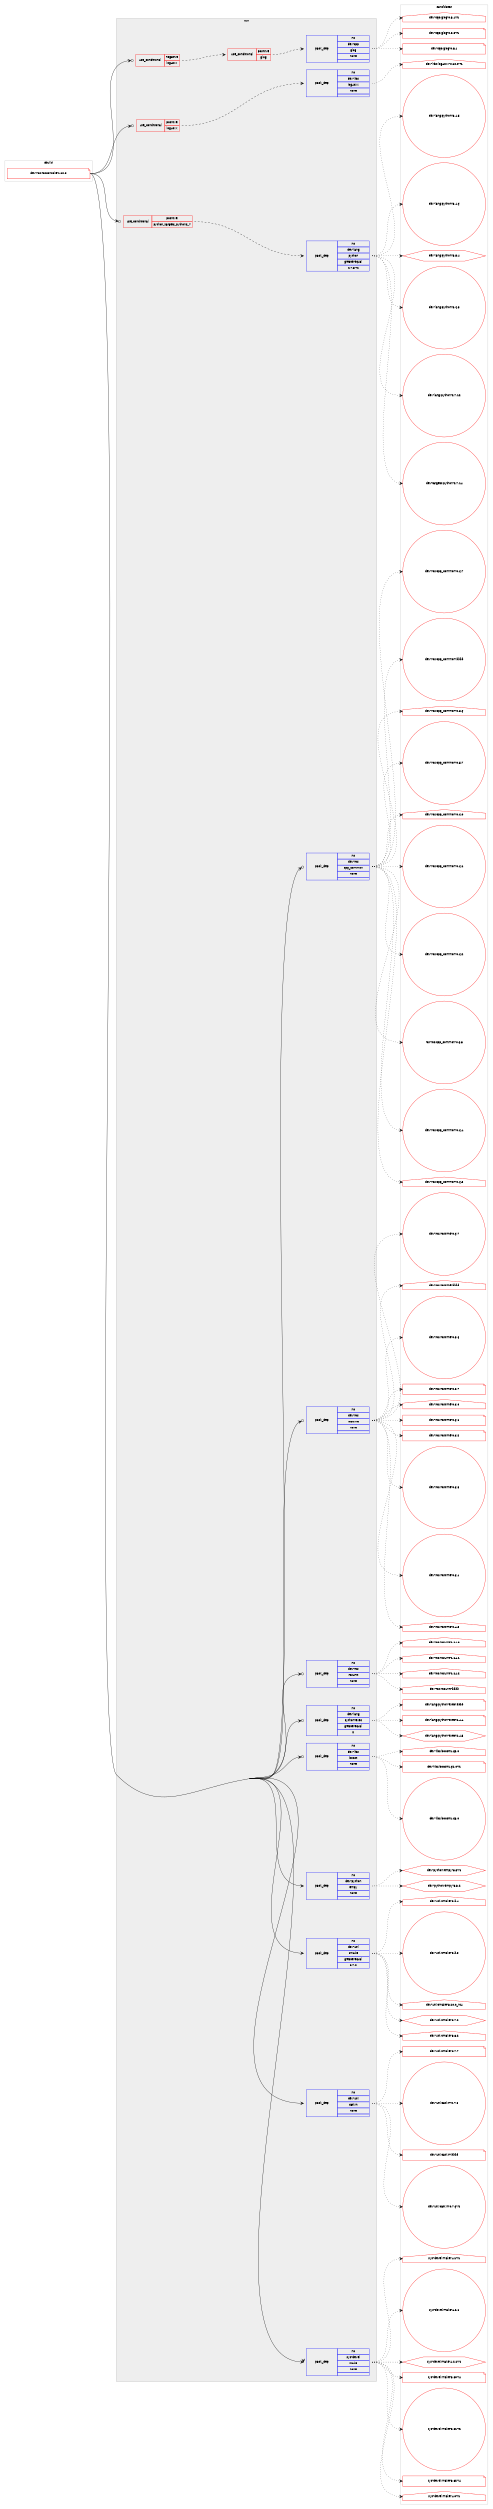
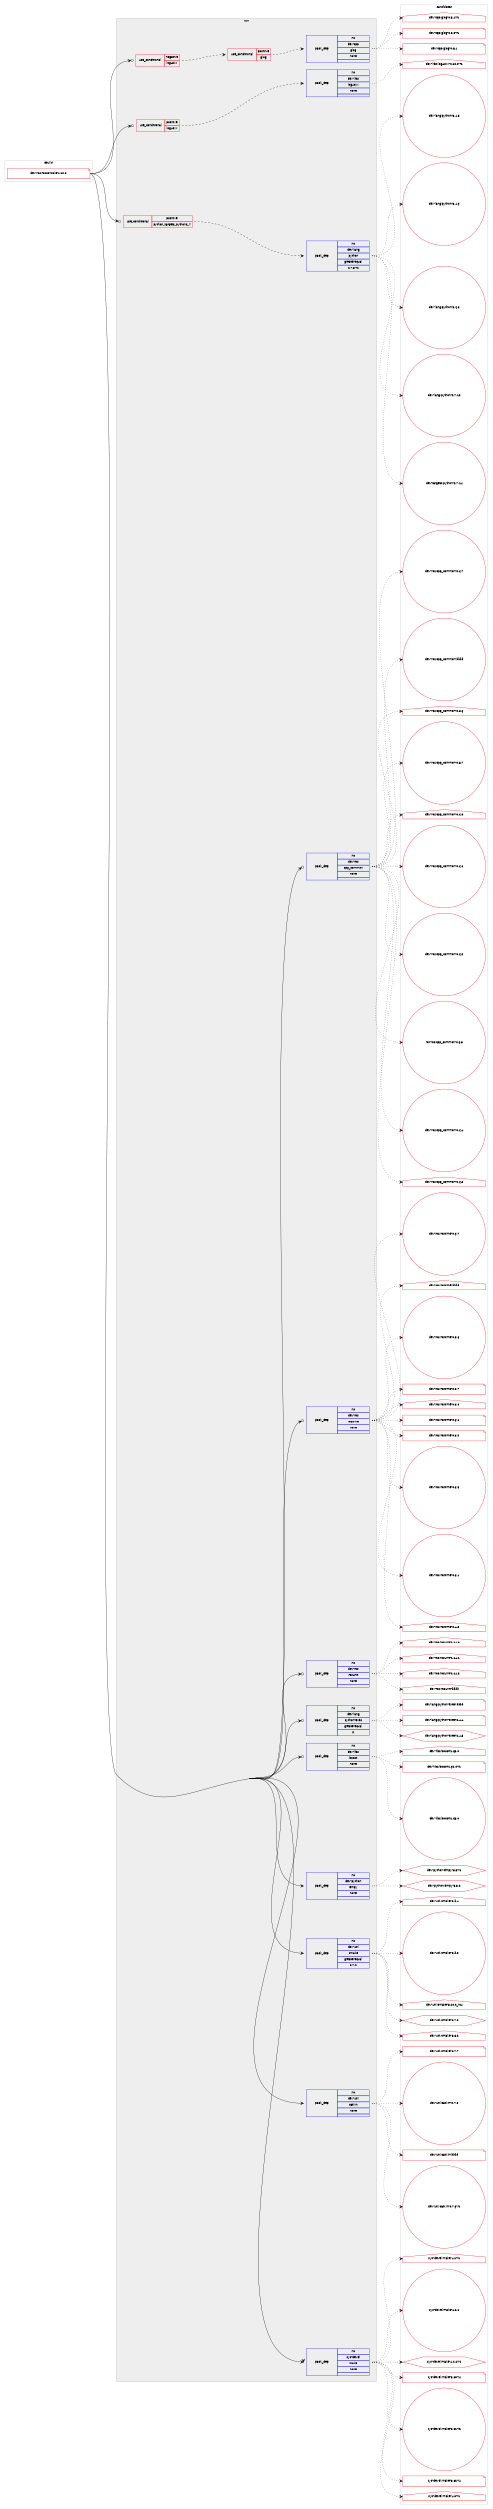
node "dev-lang/python-3.5.4": removed
